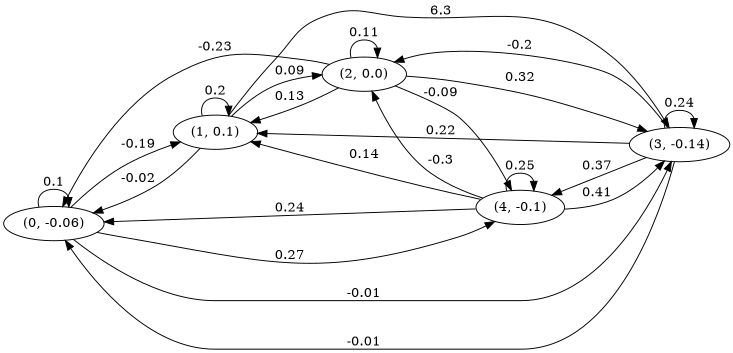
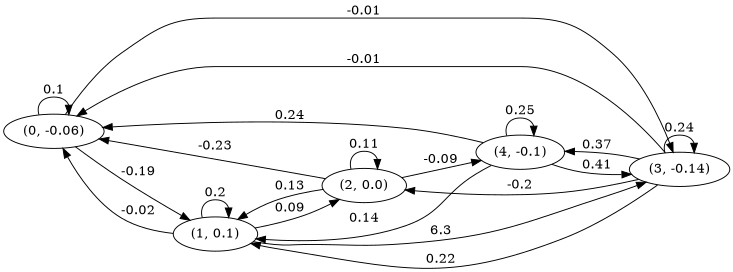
edge "(2, 0.0)" -> "(3, -0.14)": removed, label "0.32"
edge "(4, -0.1)" -> "(2, 0.0)": removed, label "-0.3"
edge "(0, -0.06)" -> "(4, -0.1)": removed, label "0.27"
